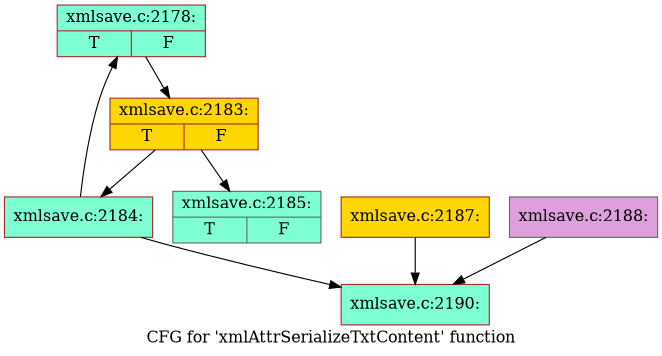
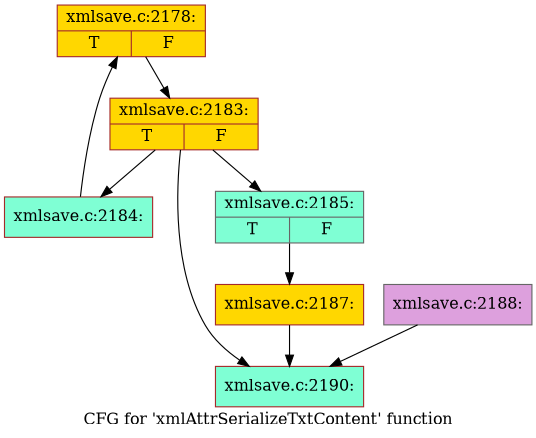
node "xmlsave.c:2178:": fillcolor aquamarine -> gold
edge "xmlsave.c:2185:" -> "xmlsave.c:2187:": added
edge "xmlsave.c:2184:" -> "xmlsave.c:2190:": now "xmlsave.c:2183:" -> "xmlsave.c:2190:"
